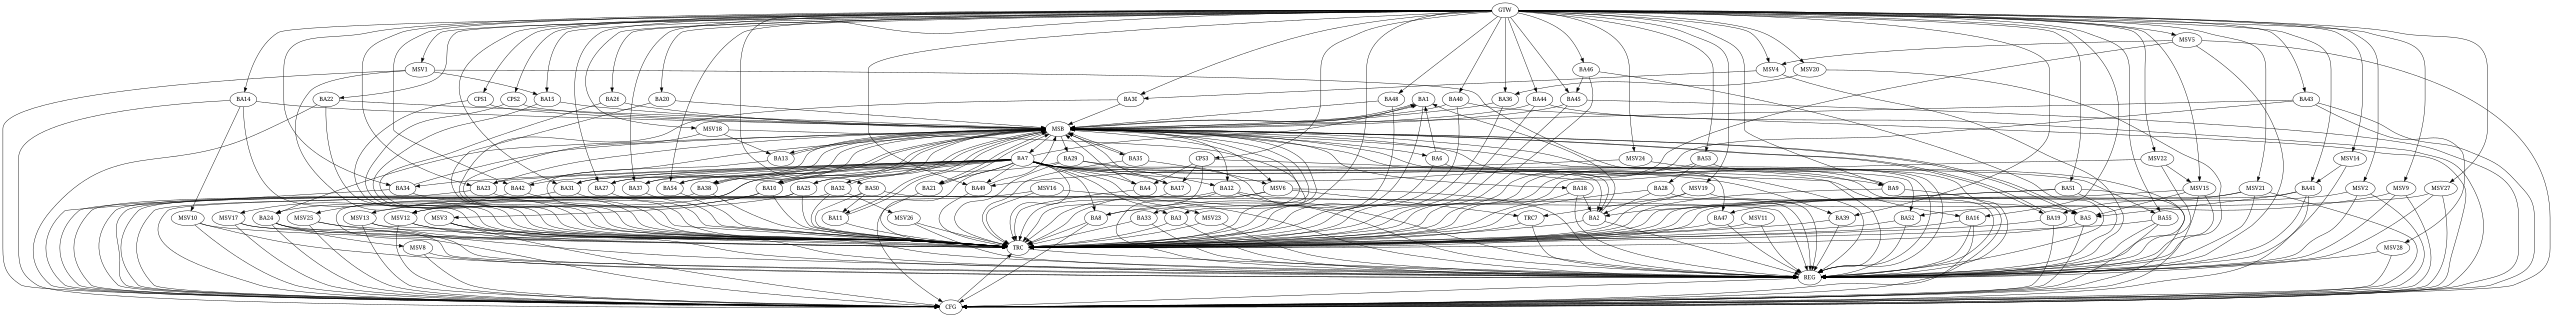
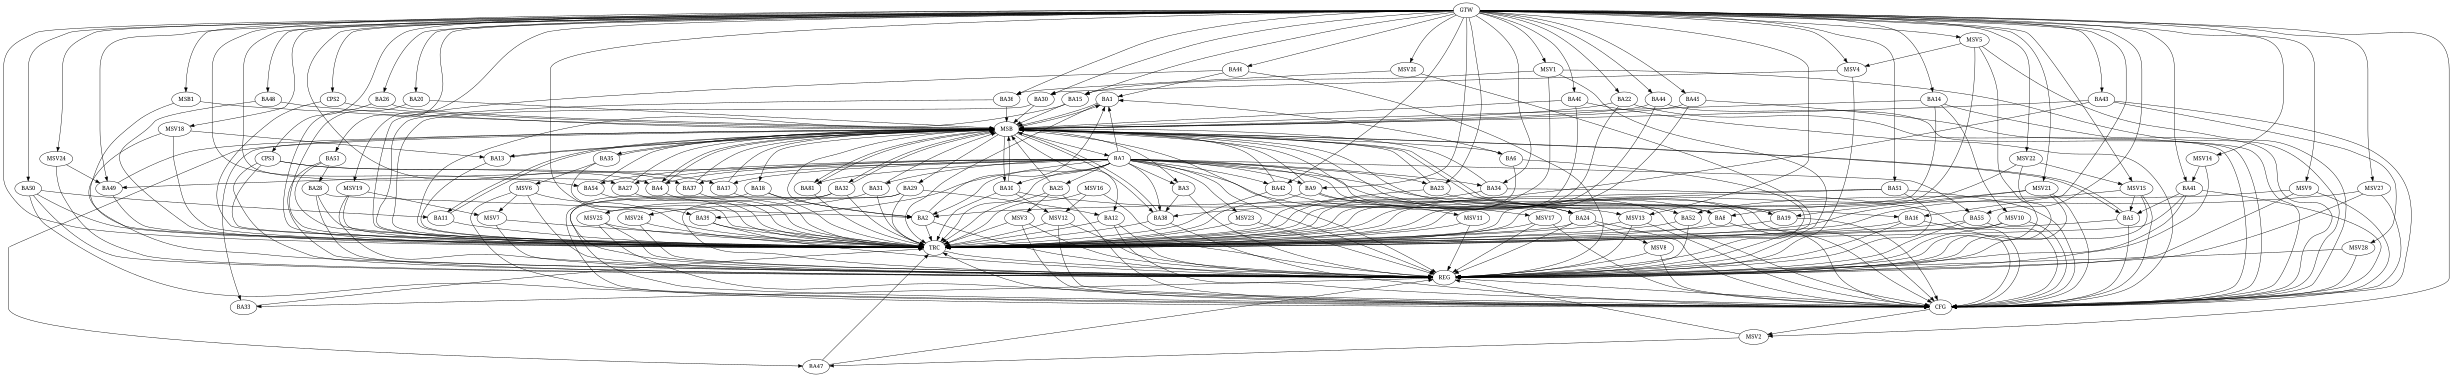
edge "GTW" -> "BA31": now "GTW" -> "MSV13"
edge "BA46" -> "BA45": now "BA46" -> "BA1"
node "CPS1": label "CPS1" -> "MSB1"
edge "MSB" -> "MSV6": now "MSB" -> "BA4"
edge "BA43" -> "TRC": now "BA43" -> "BA38"
node "BA21": label "BA21" -> "BA81"
edge "BA12" -> "BA5": removed
edge "BA9" -> "MSV11": added
node "TRC7": label "TRC7" -> "MSV7"
edge "BA3" -> "TRC": now "BA3" -> "BA38"
edge "BA33" -> "REG": reversed
edge "MSV2" -> "CFG": reversed
